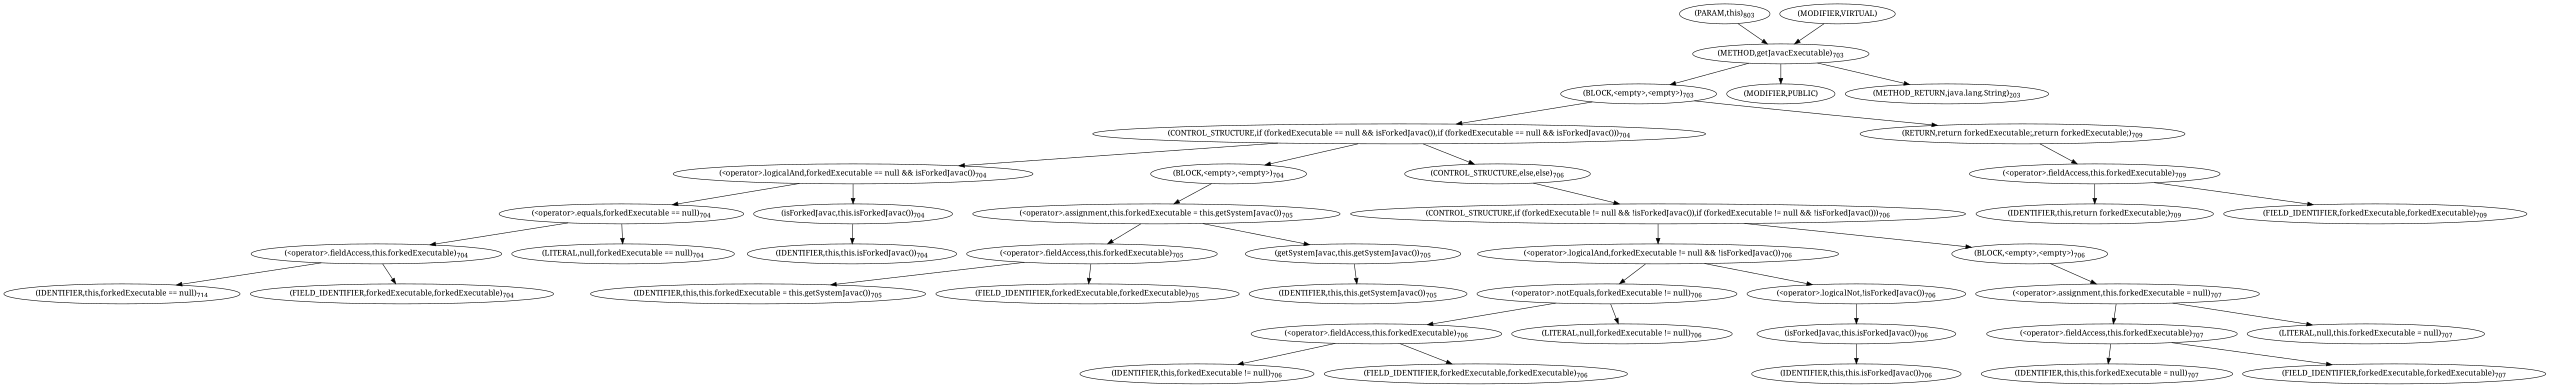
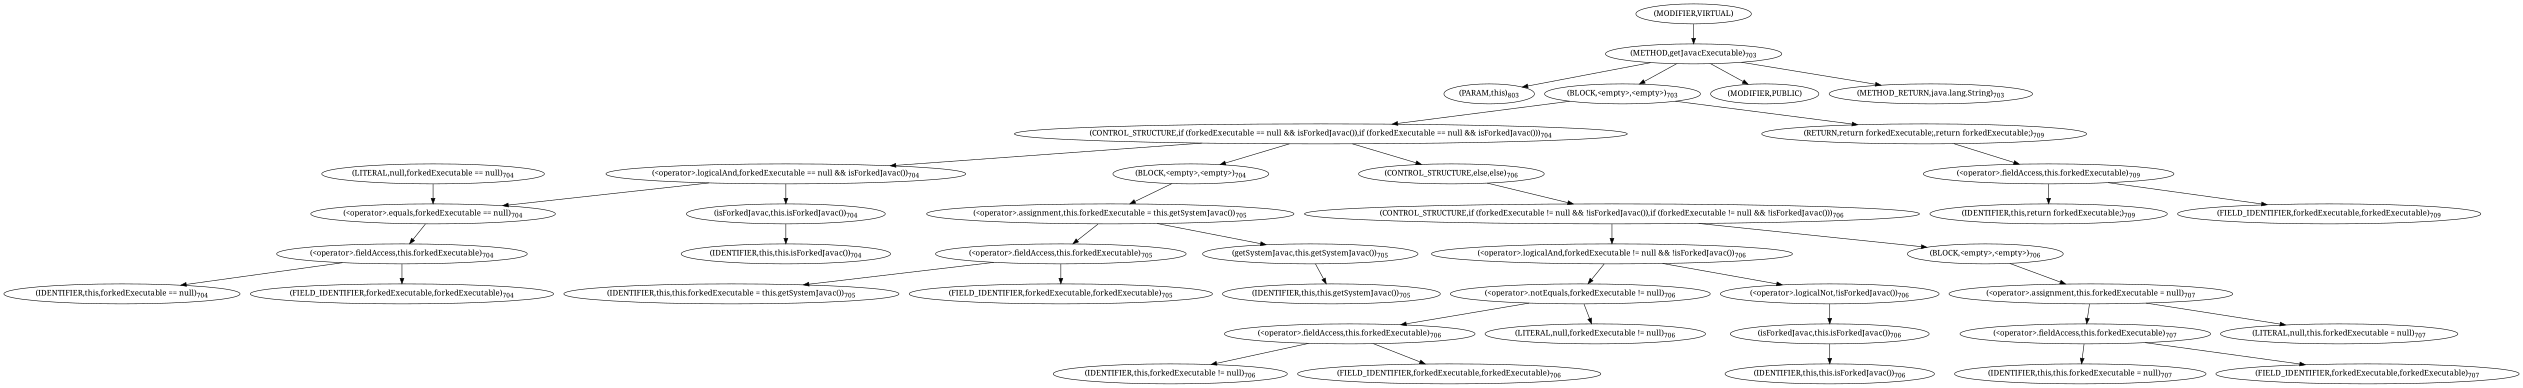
edge "(PARAM,this)" -> "(METHOD,getJavacExecutable)": reversed
node "(METHOD_RETURN,java.lang.String)": text "203" -> "703"
edge "(<operator>.equals,forkedExecutable == null)" -> "(LITERAL,null,forkedExecutable == null)": reversed
node "(IDENTIFIER,this,forkedExecutable == null)": text "714" -> "704"
